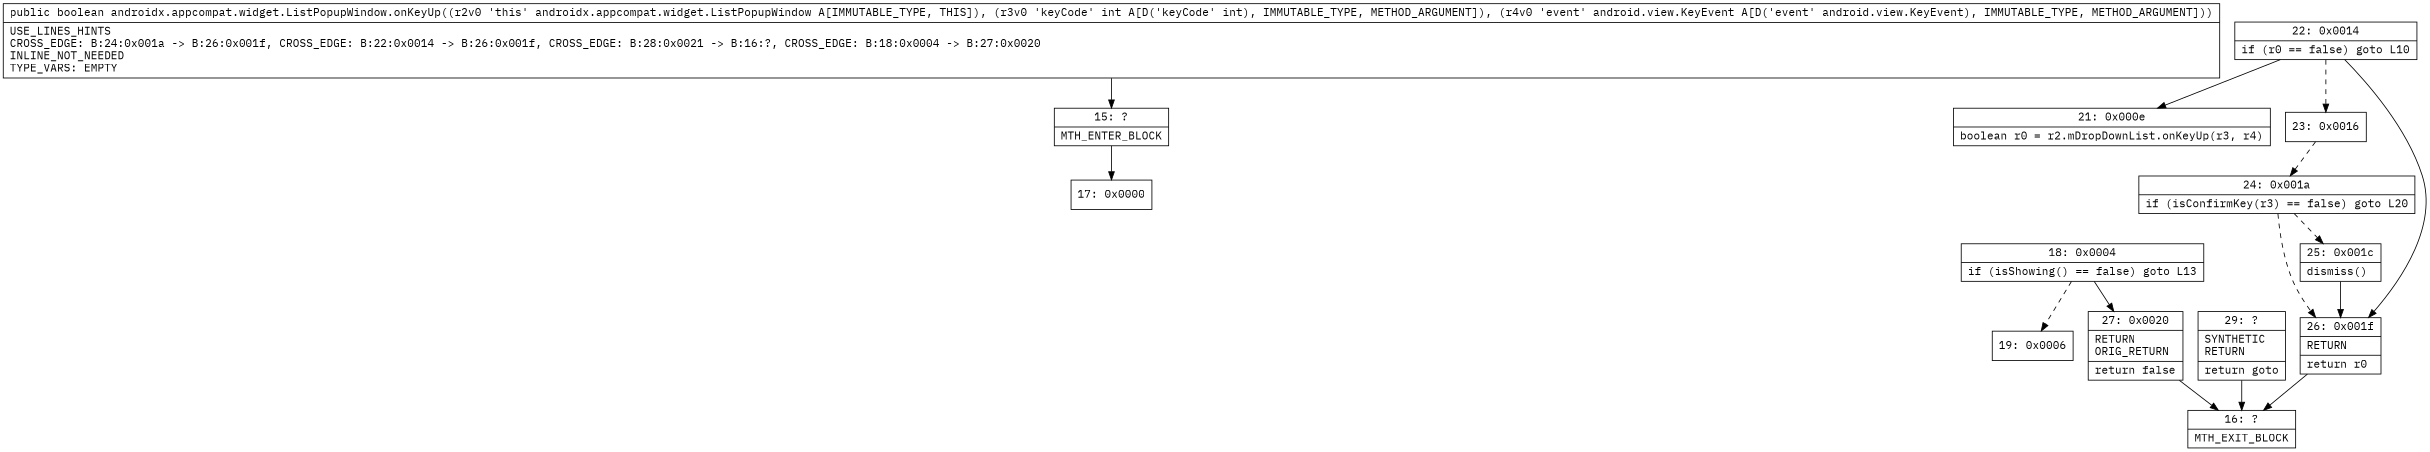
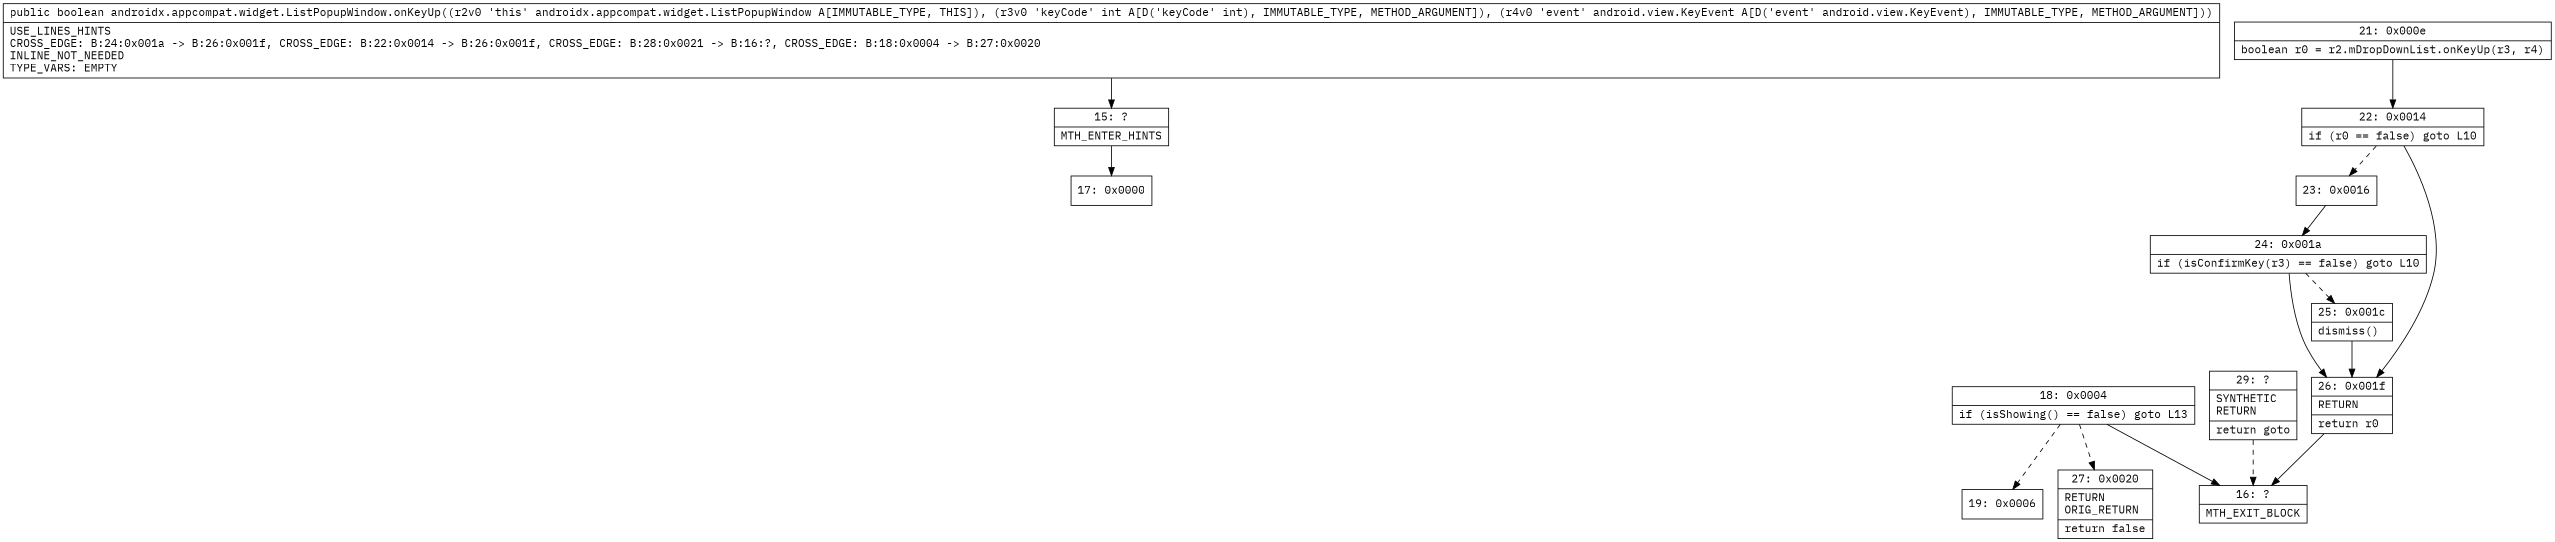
edge "22: 0x0014" -> "21: 0x000e": reversed
node "15: ?": text "MTH_ENTER_BLOCK" -> "MTH_ENTER_HINTS"
edge "23: 0x0016" -> "24: 0x001a": style dashed -> solid
node "24: 0x001a": text "if (isConfirmKey(r3) == false) goto L20" -> "if (isConfirmKey(r3) == false) goto L10"
edge "24: 0x001a" -> "26: 0x001f": style dashed -> solid
edge "18: 0x0004" -> "27: 0x0020": style solid -> dashed
edge "29: ?" -> "16: ?": style solid -> dashed
edge "27: 0x0020" -> "16: ?": now "18: 0x0004" -> "16: ?"
